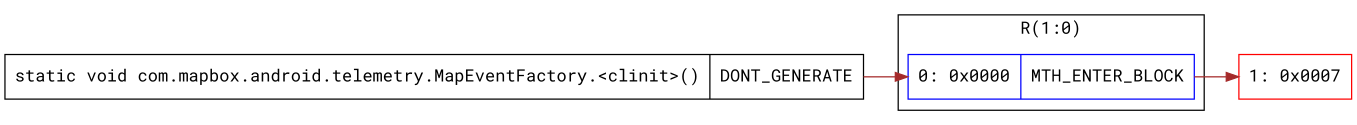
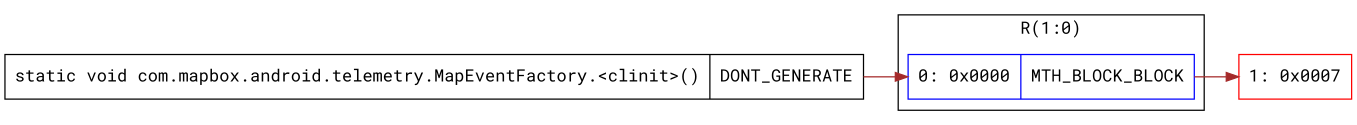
node "0: 0x0000": text "MTH_ENTER_BLOCK" -> "MTH_BLOCK_BLOCK"
